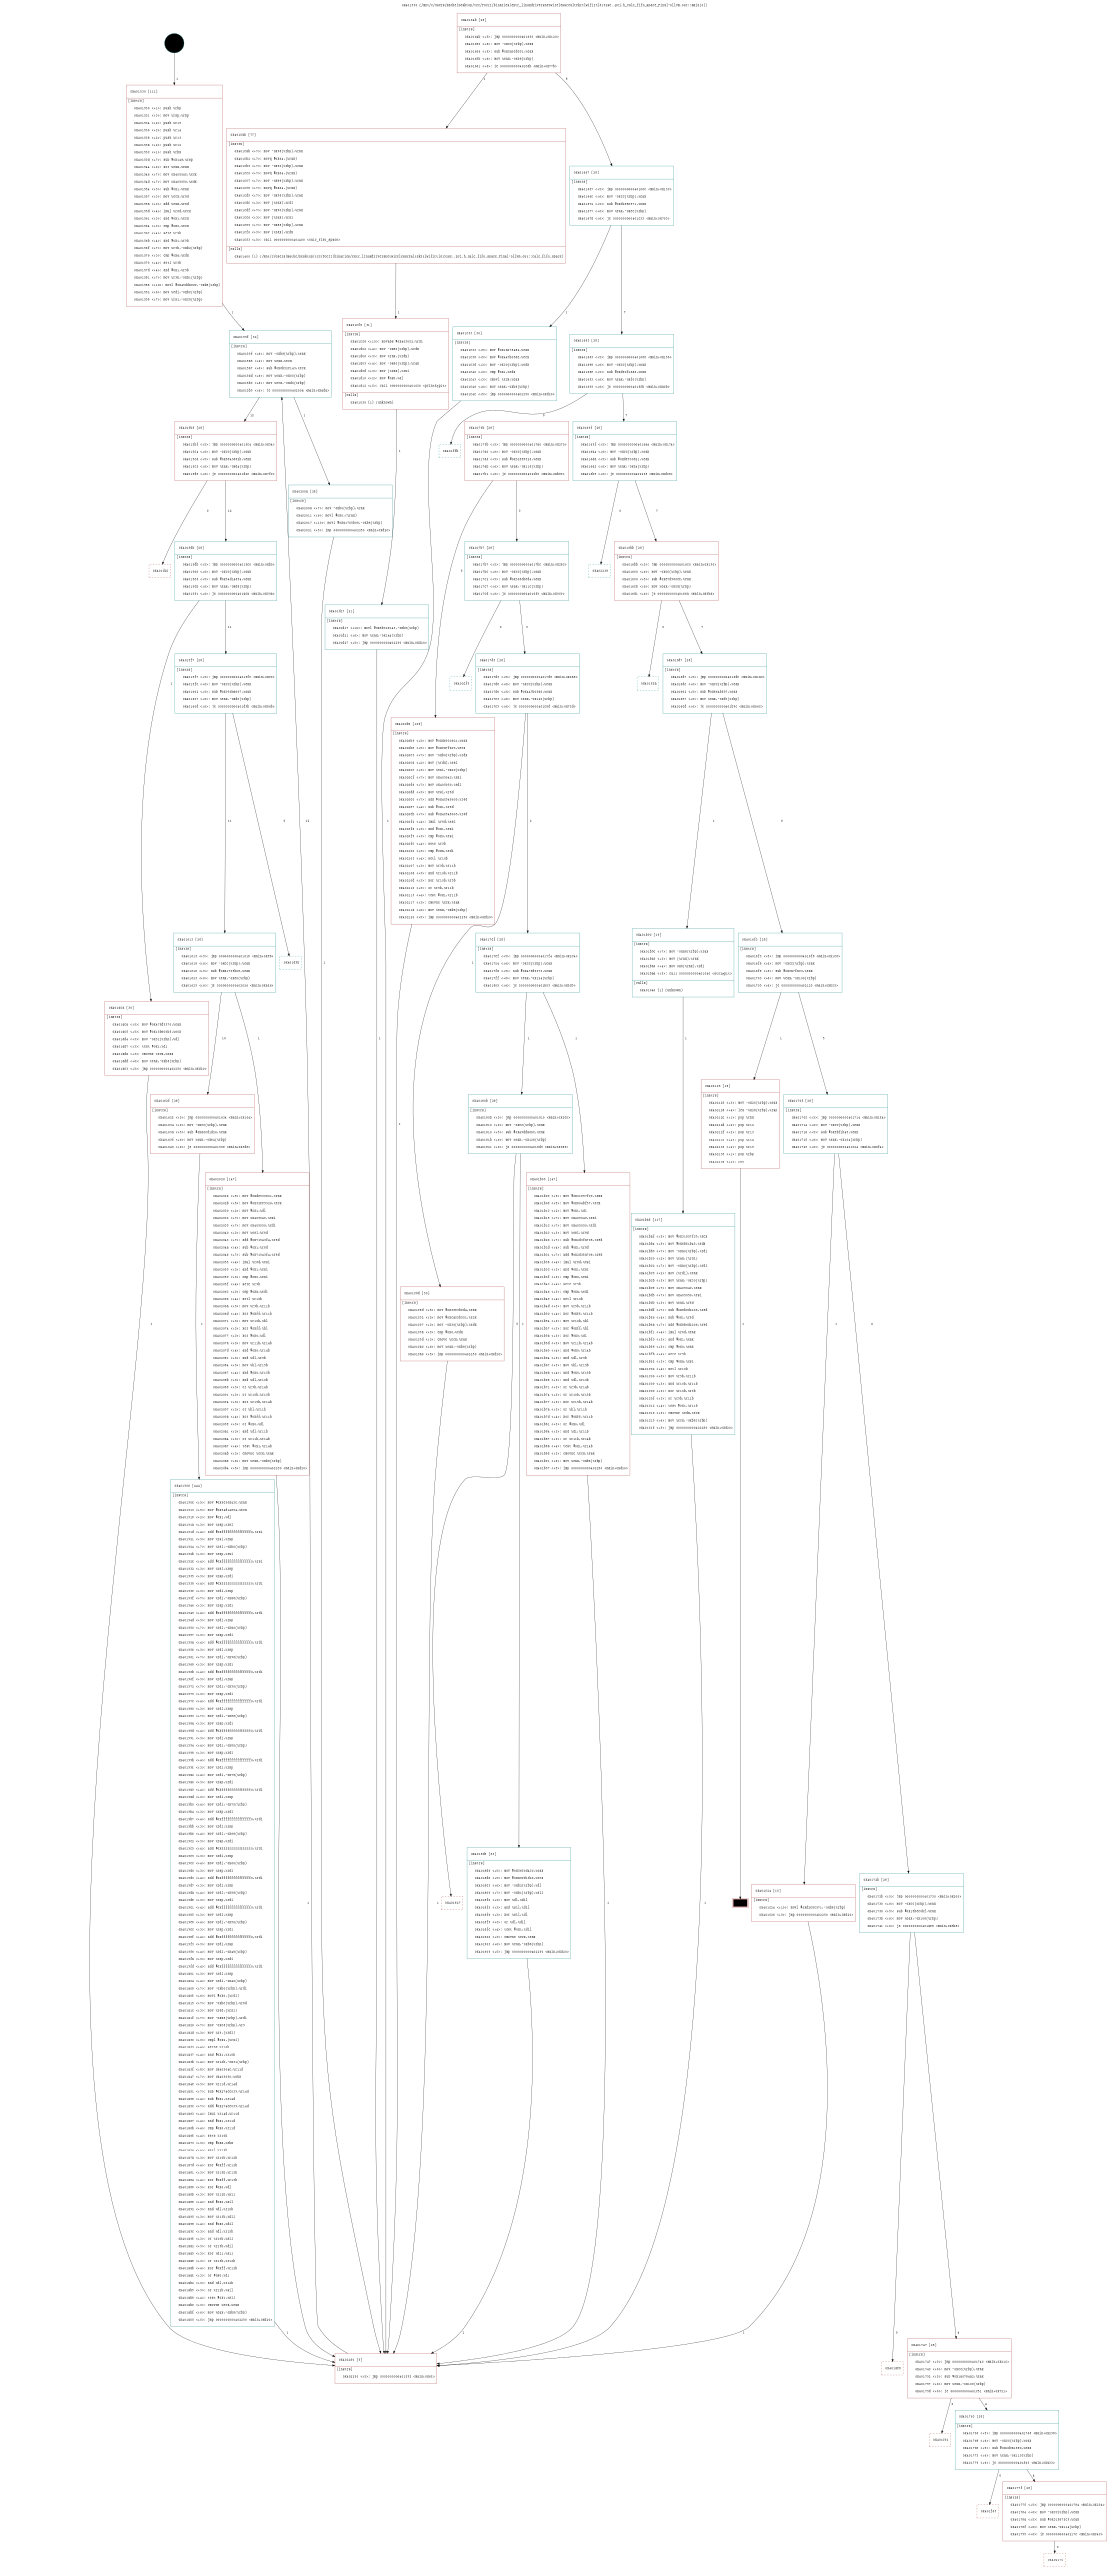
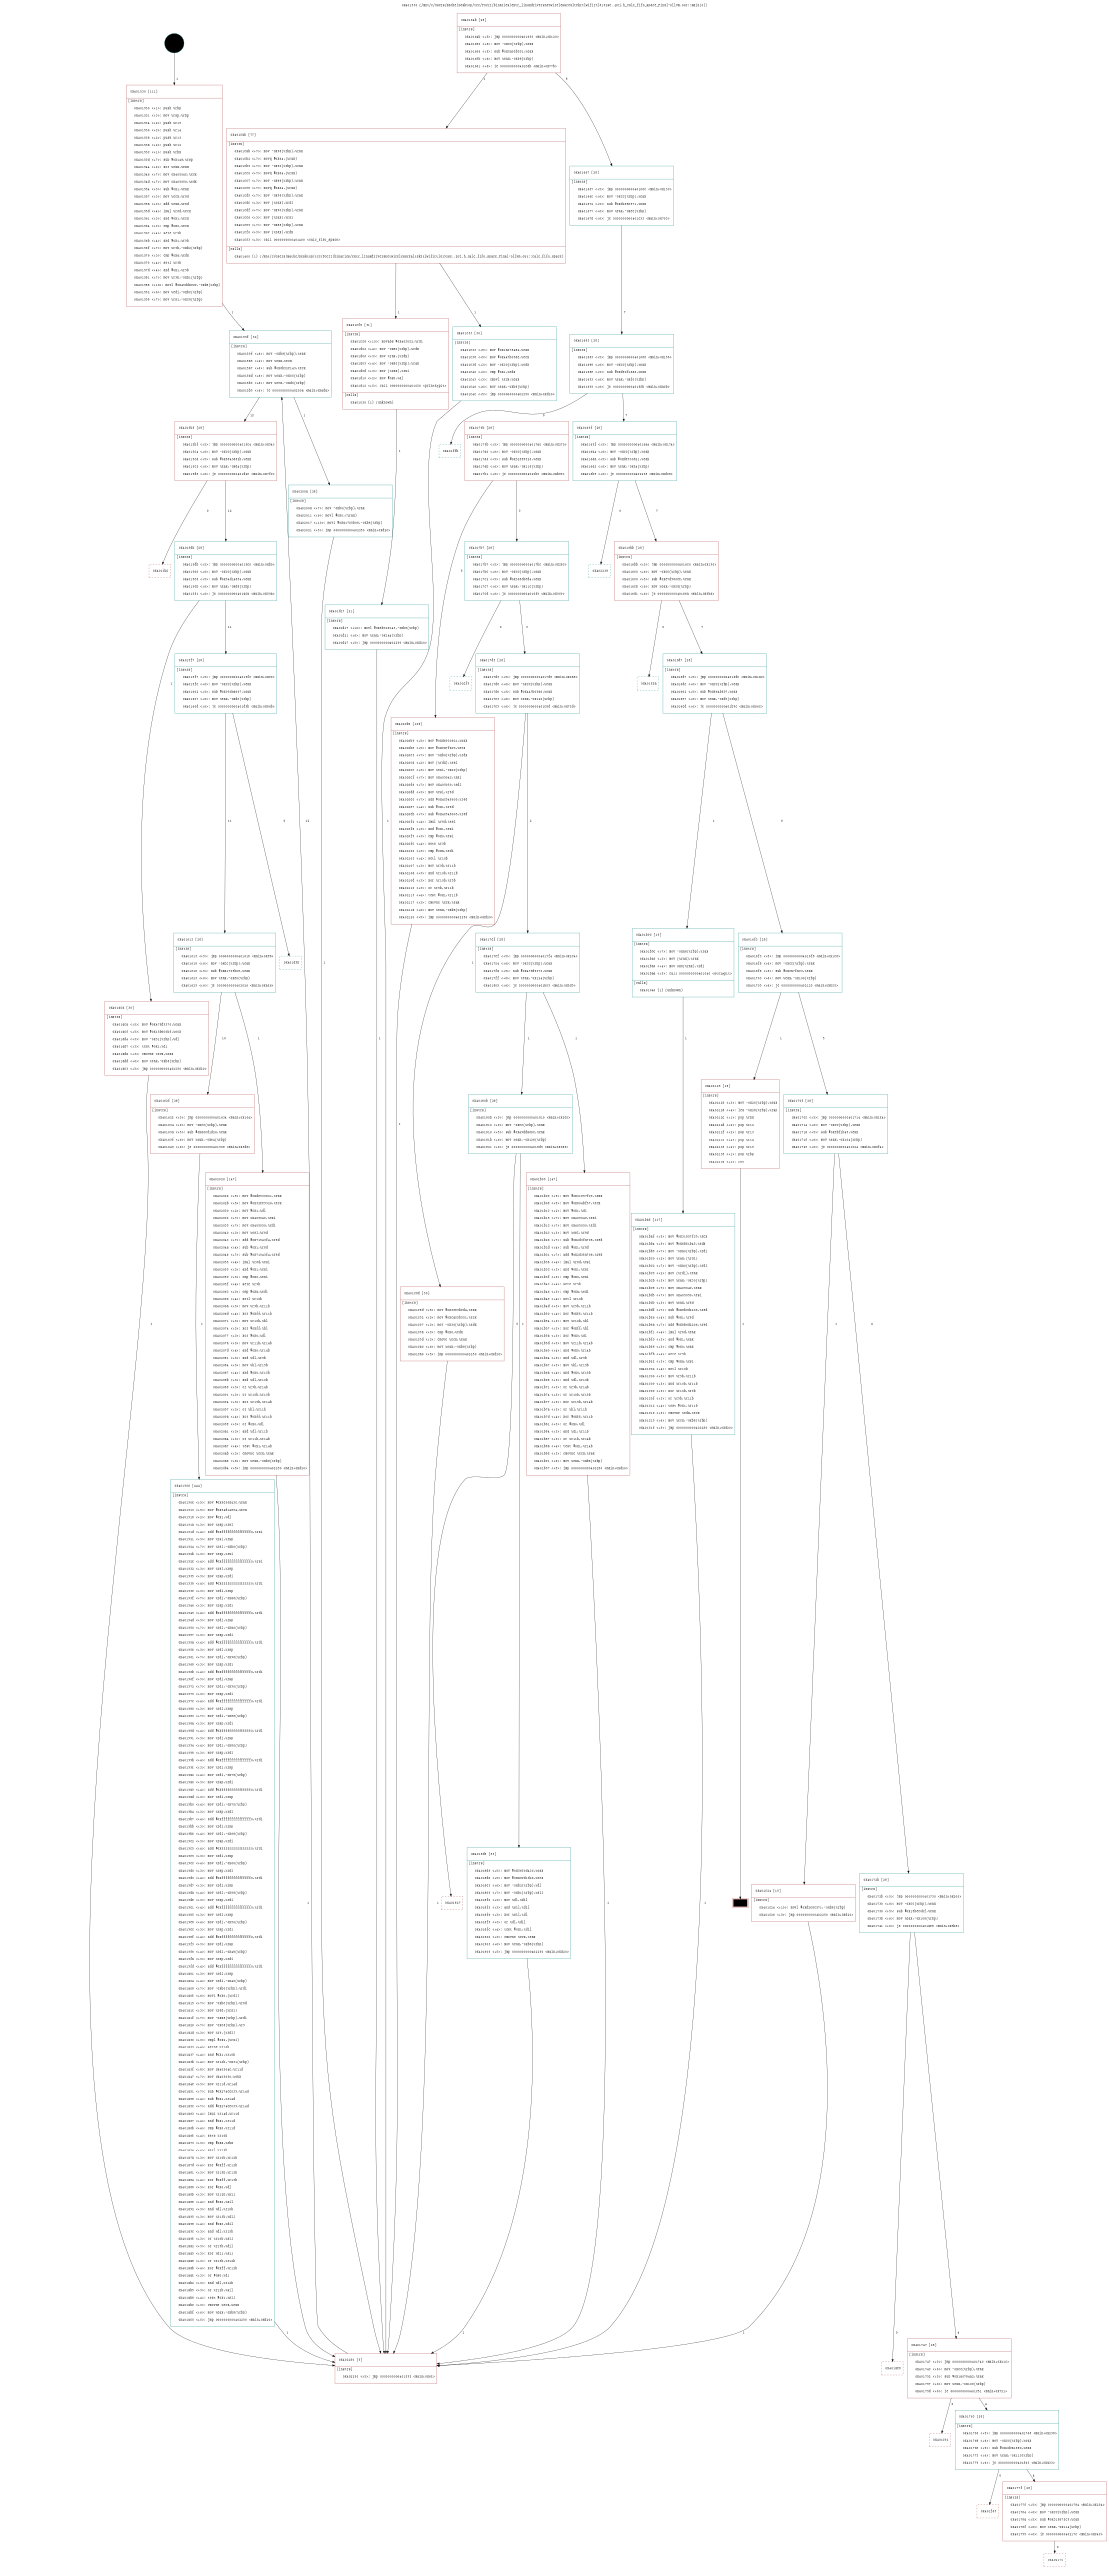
edge "0x401667 [28]" -> "0x401c33 [30]": now "0x401cab [77]" -> "0x401c33 [30]"
